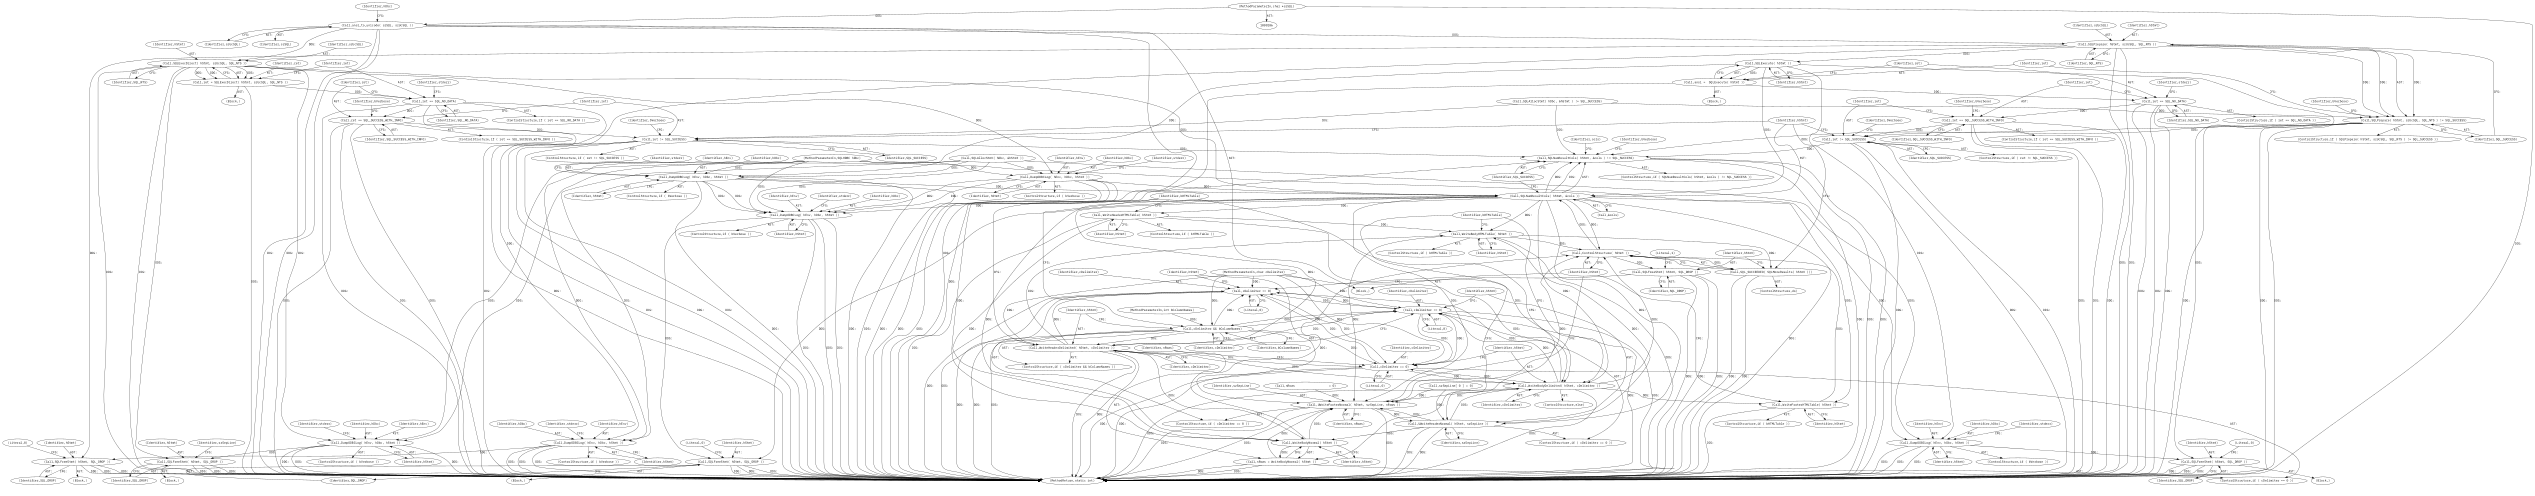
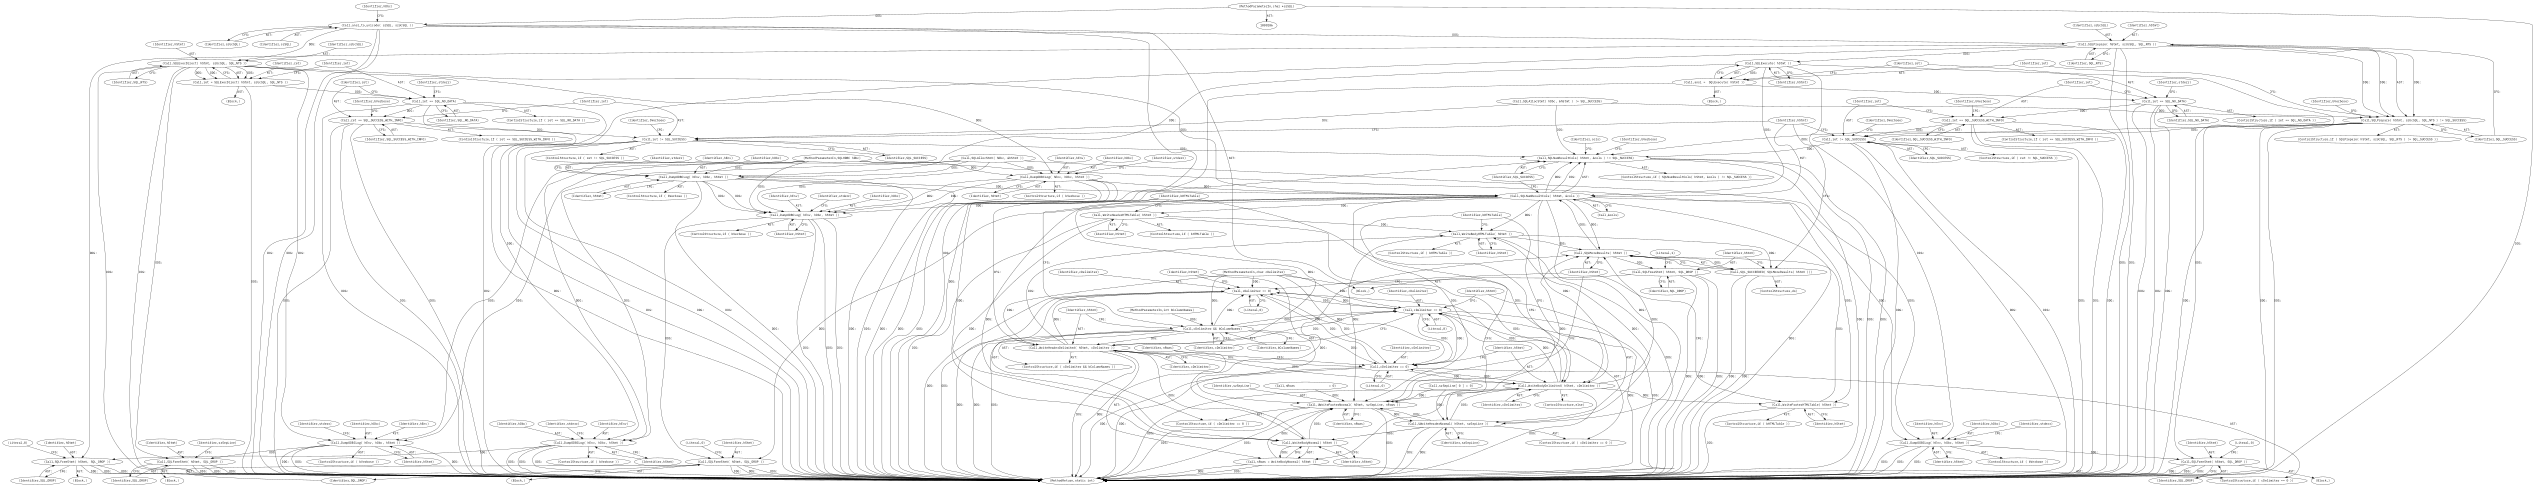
edge "(Call,ansi_to_unicode( szSQL, szUcSQL ))" -> "(Identifier,szSQL)": reversed
node "(Call,ControlStructure( hStmt ))": label "(Call,ControlStructure( hStmt ))" -> "(Call,SQLMoreResults( hStmt ))"
